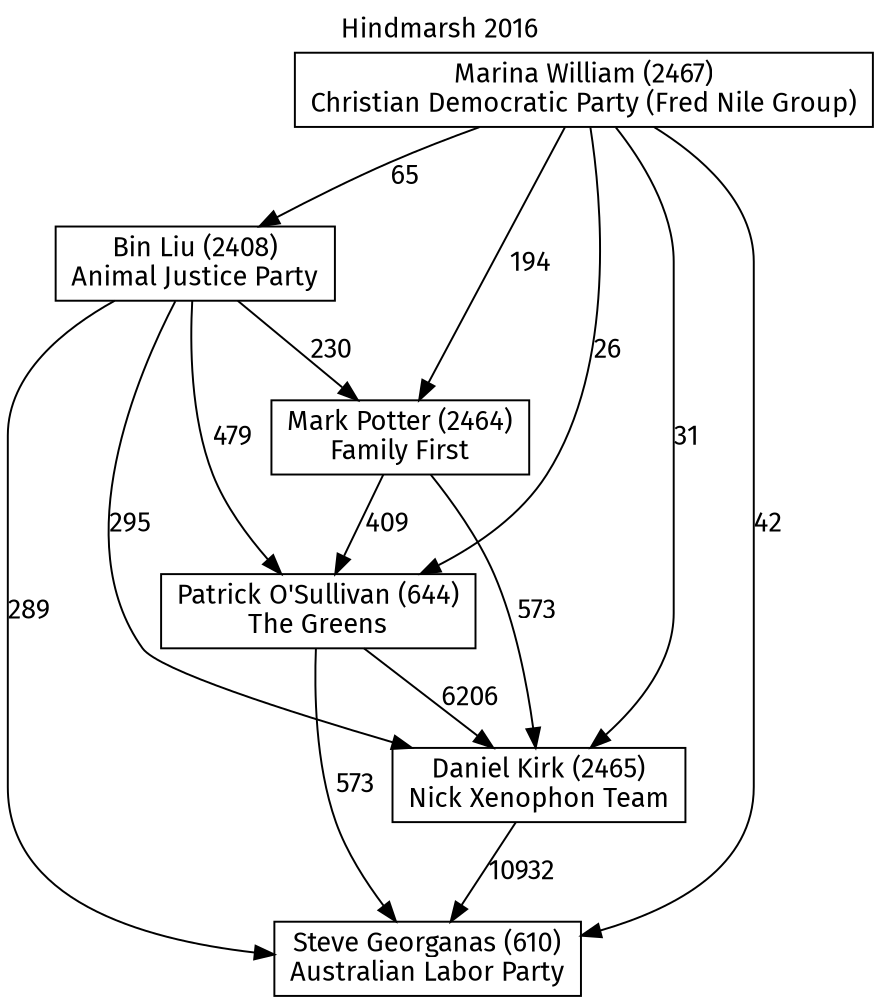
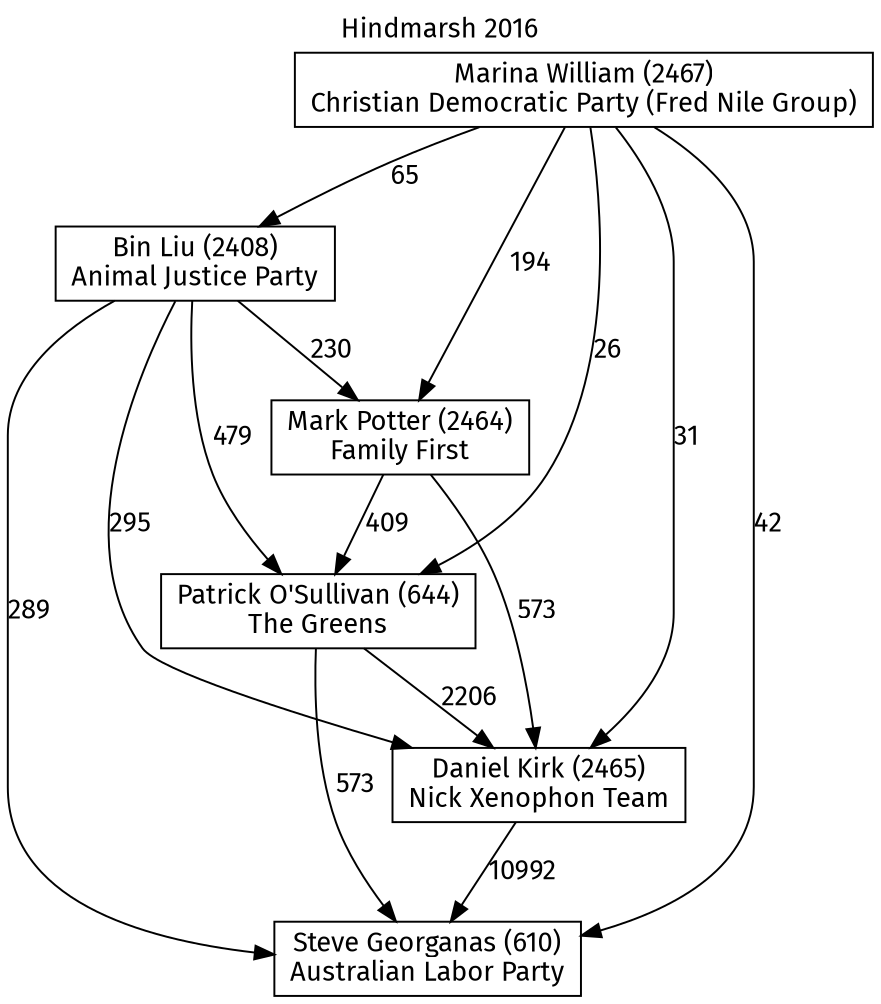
edge "Patrick O'Sullivan (644) The Greens" -> "Daniel Kirk (2465) Nick Xenophon Team": label "6206" -> "2206"
edge "Daniel Kirk (2465) Nick Xenophon Team" -> "Steve Georganas (610) Australian Labor Party": label "10932" -> "10992"
